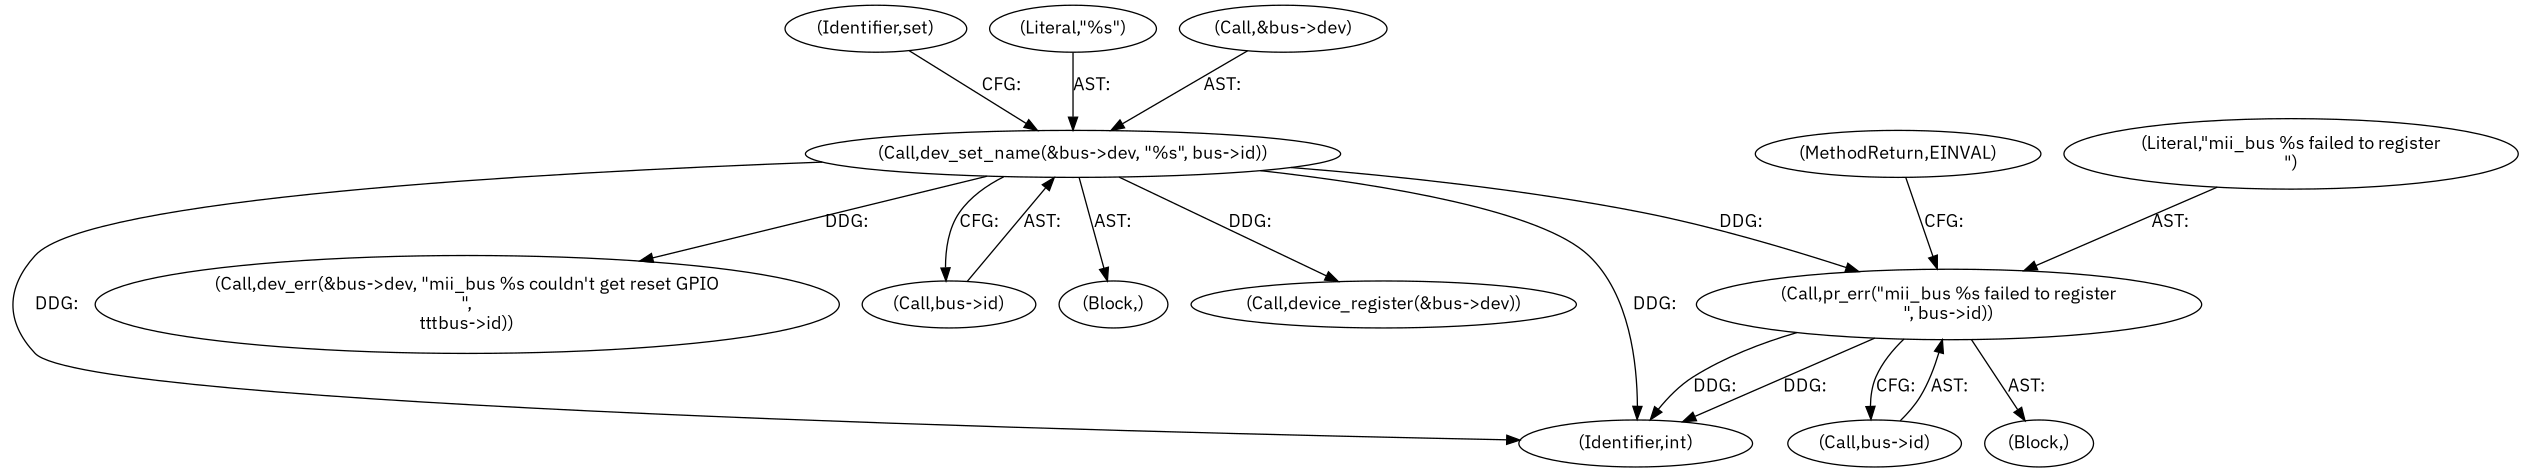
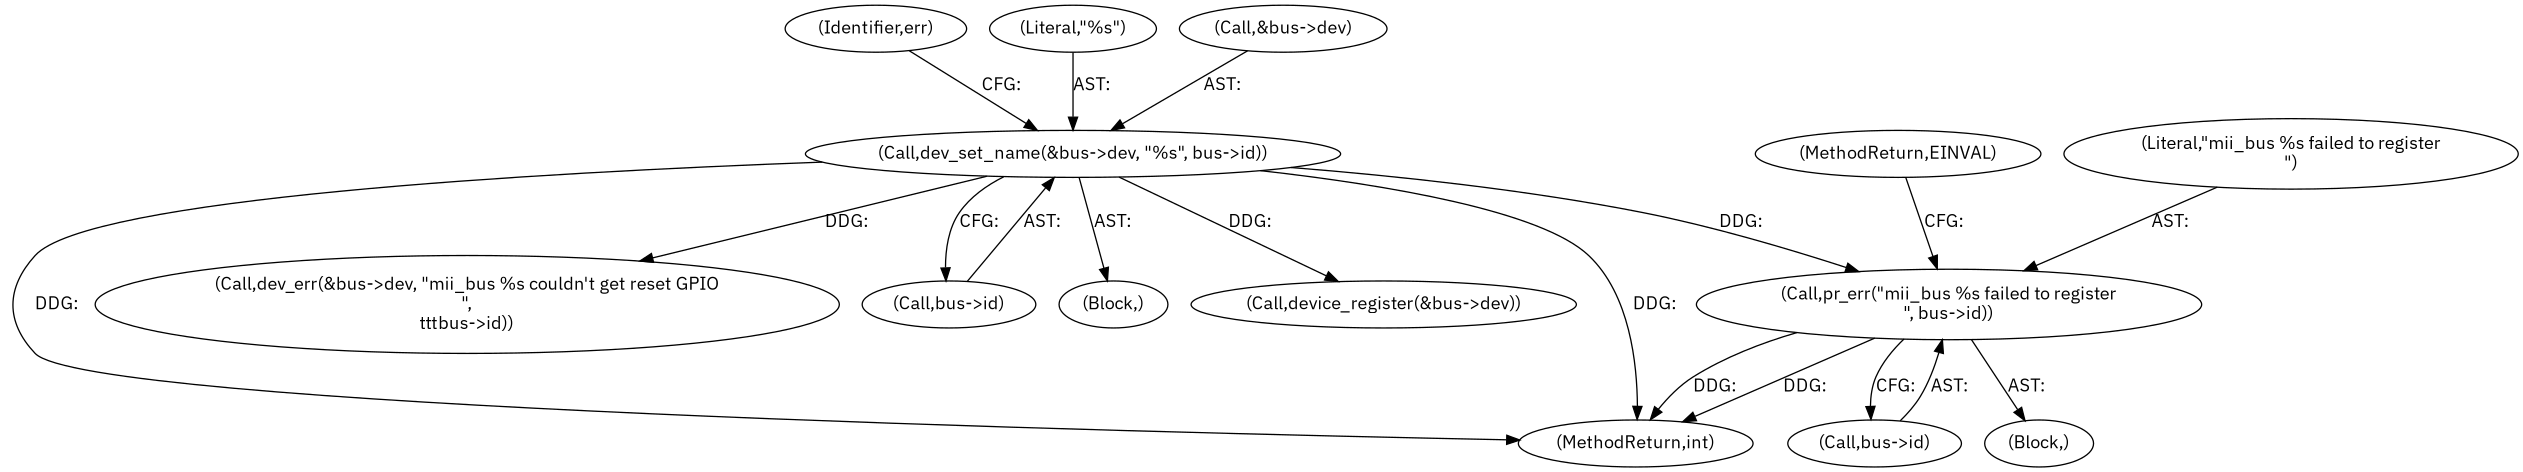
node "(Identifier,set)": label "(Identifier,set)" -> "(Identifier,err)"
node "(Identifier,int)": label "(Identifier,int)" -> "(MethodReturn,int)"
